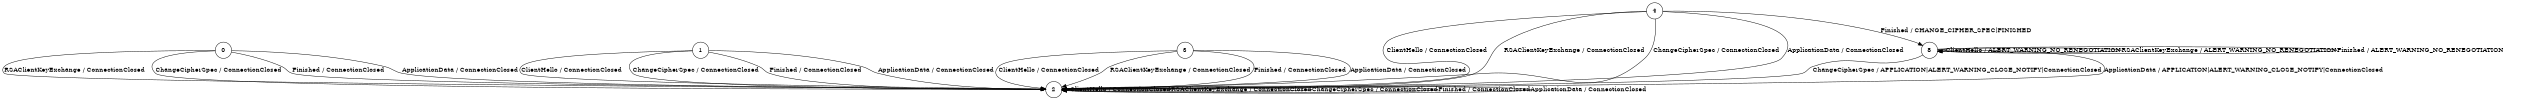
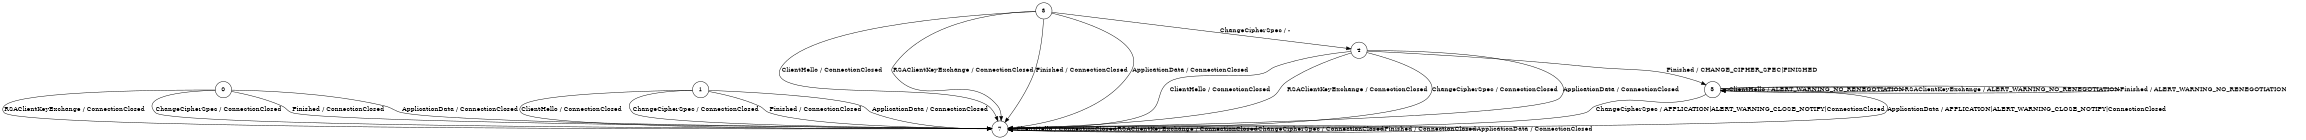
edge "3" -> "4": added, label "ChangeCipherSpec / -"
node "8": label "8" -> "5"
node "2": label "2" -> "7"
